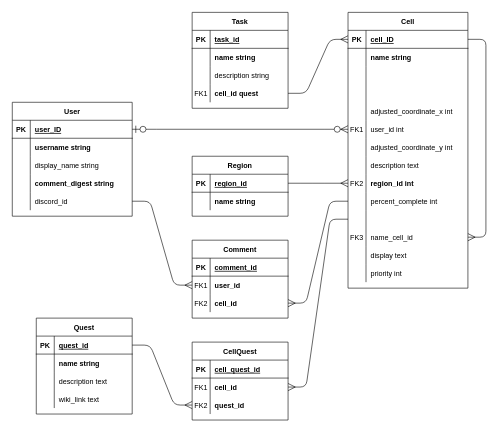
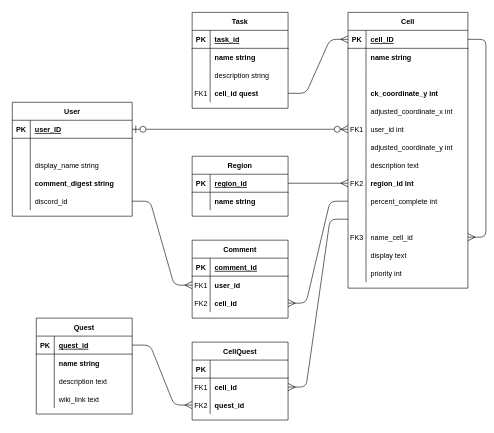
node "ck_coordinate_y int": added
node "username string": removed
node "cell_quest_id": removed
